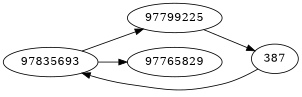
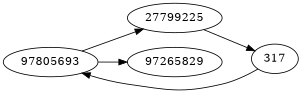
node "97799225": label "97799225" -> "27799225"
node "387": label "387" -> "317"
node "97835693": label "97835693" -> "97805693"
node "97765829": label "97765829" -> "97265829"
